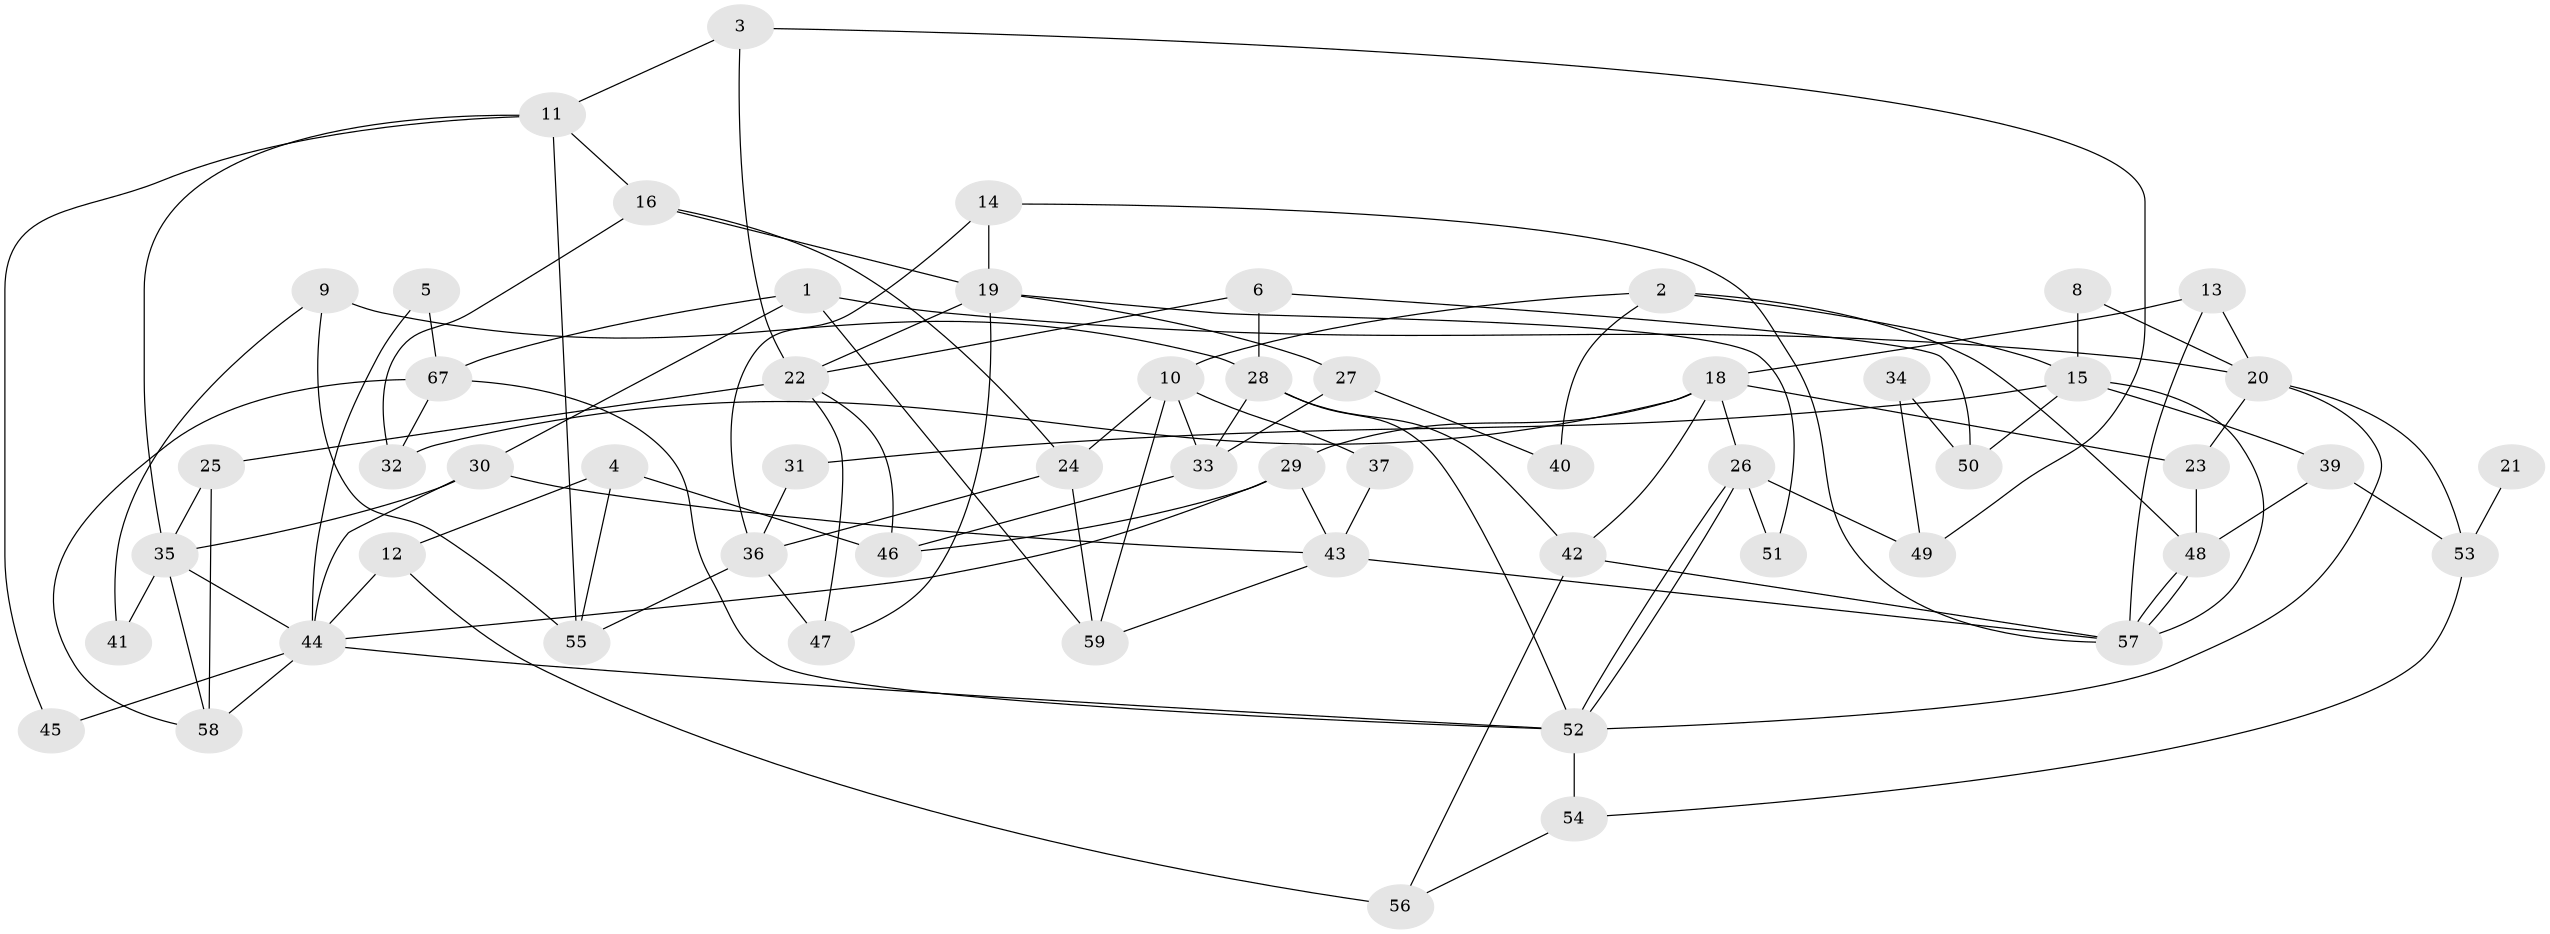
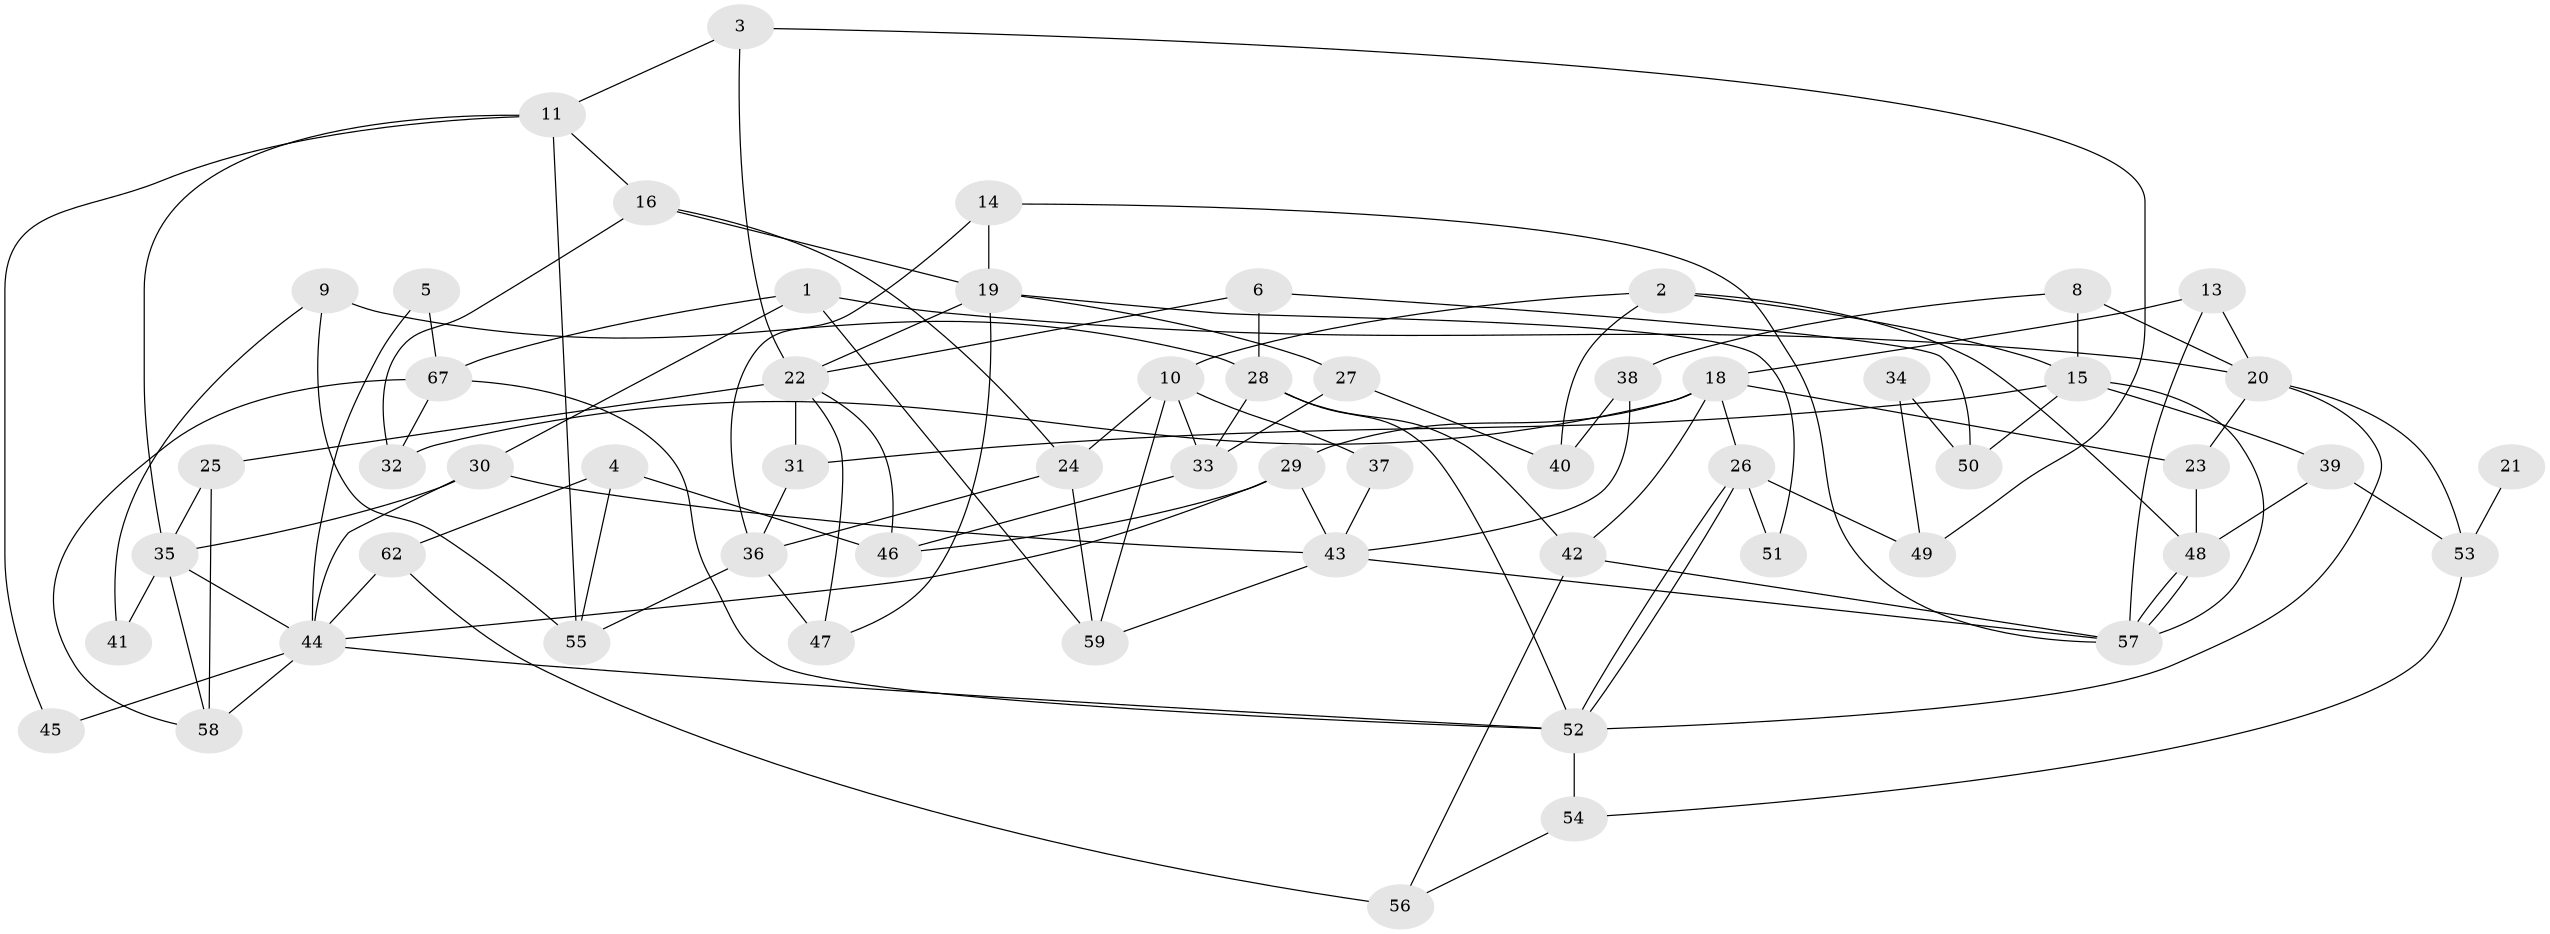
node "38": added
edge "22" -- "31": added
node "12": label "12" -> "62"
